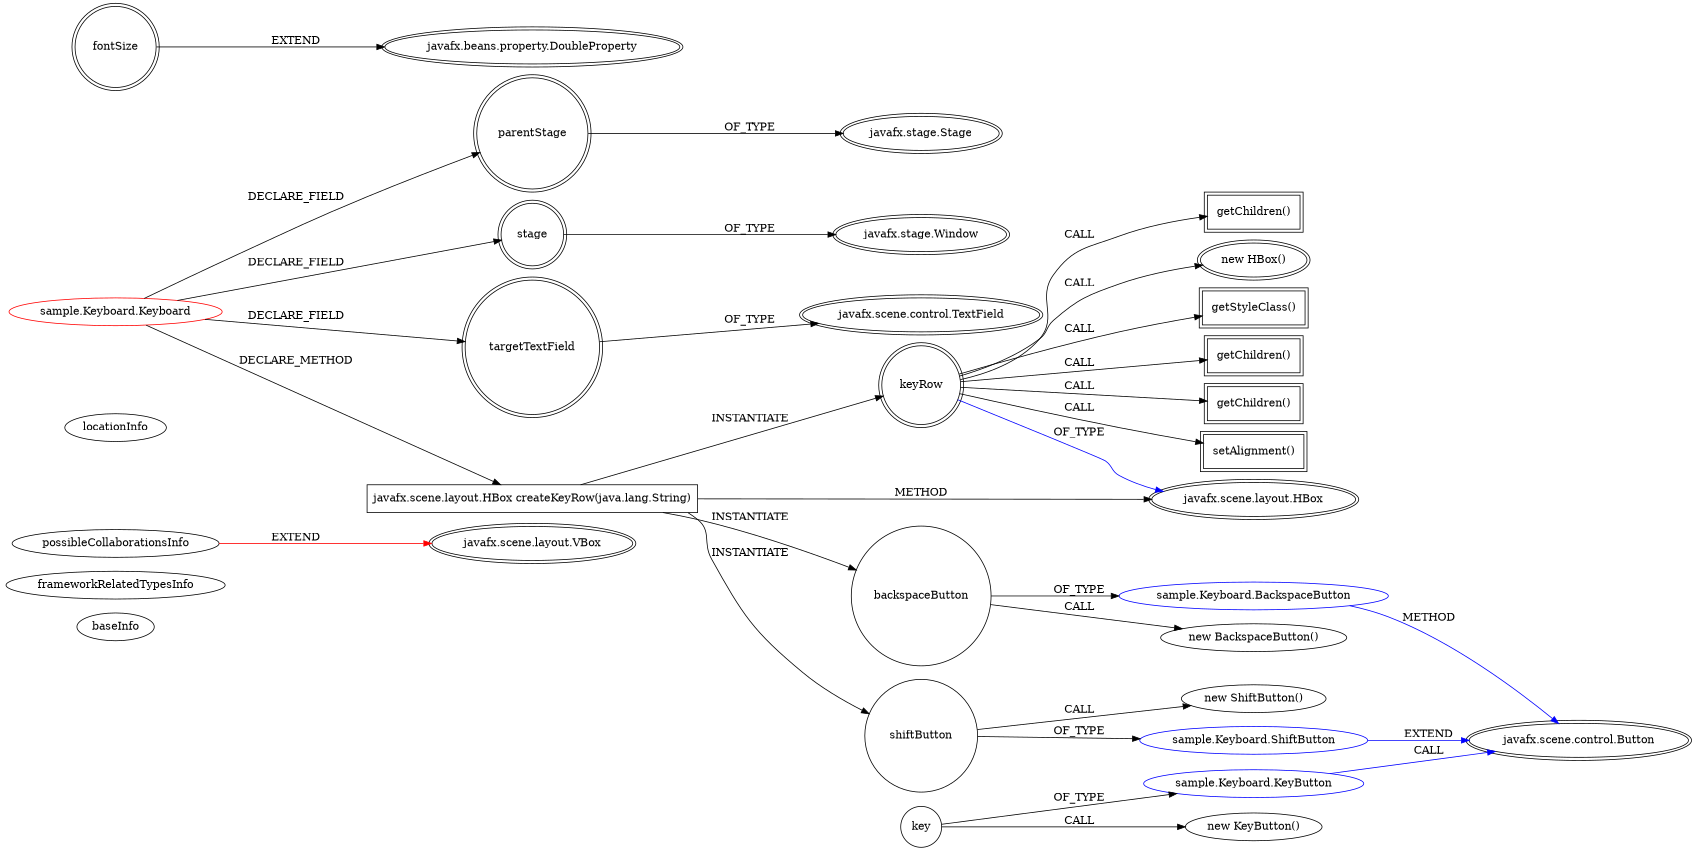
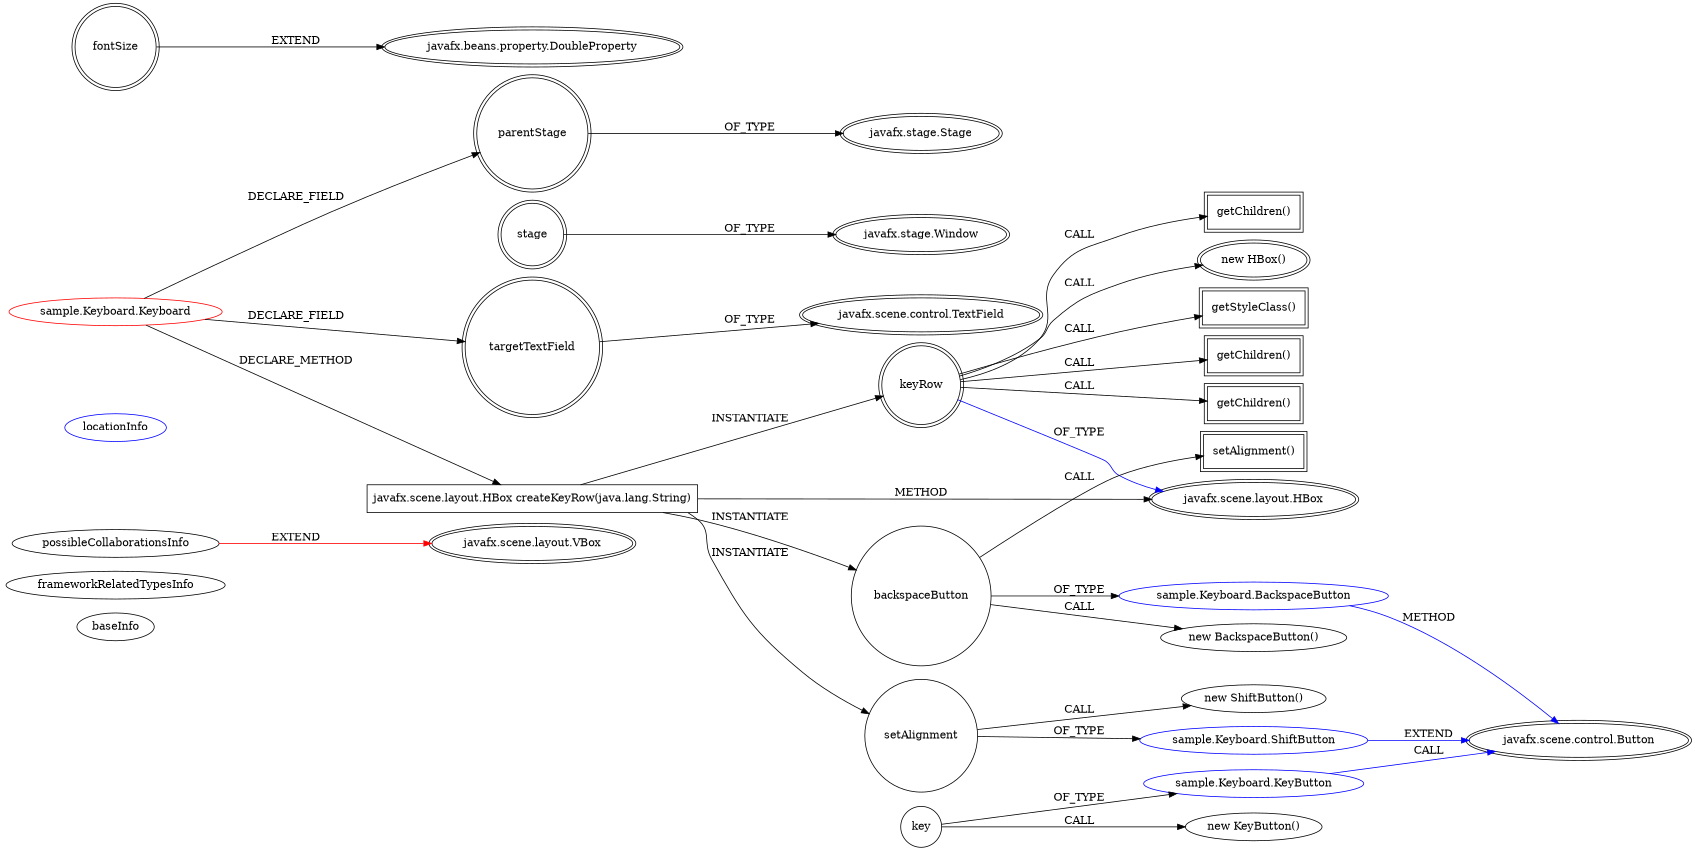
edge "sample.Keyboard.Keyboard" -> "stage": removed, label "DECLARE_FIELD"
edge "keyRow" -> "setAlignment()": now "backspaceButton" -> "setAlignment()"
node "locationInfo": color black -> blue
node "shiftButton": label "shiftButton" -> "setAlignment"
